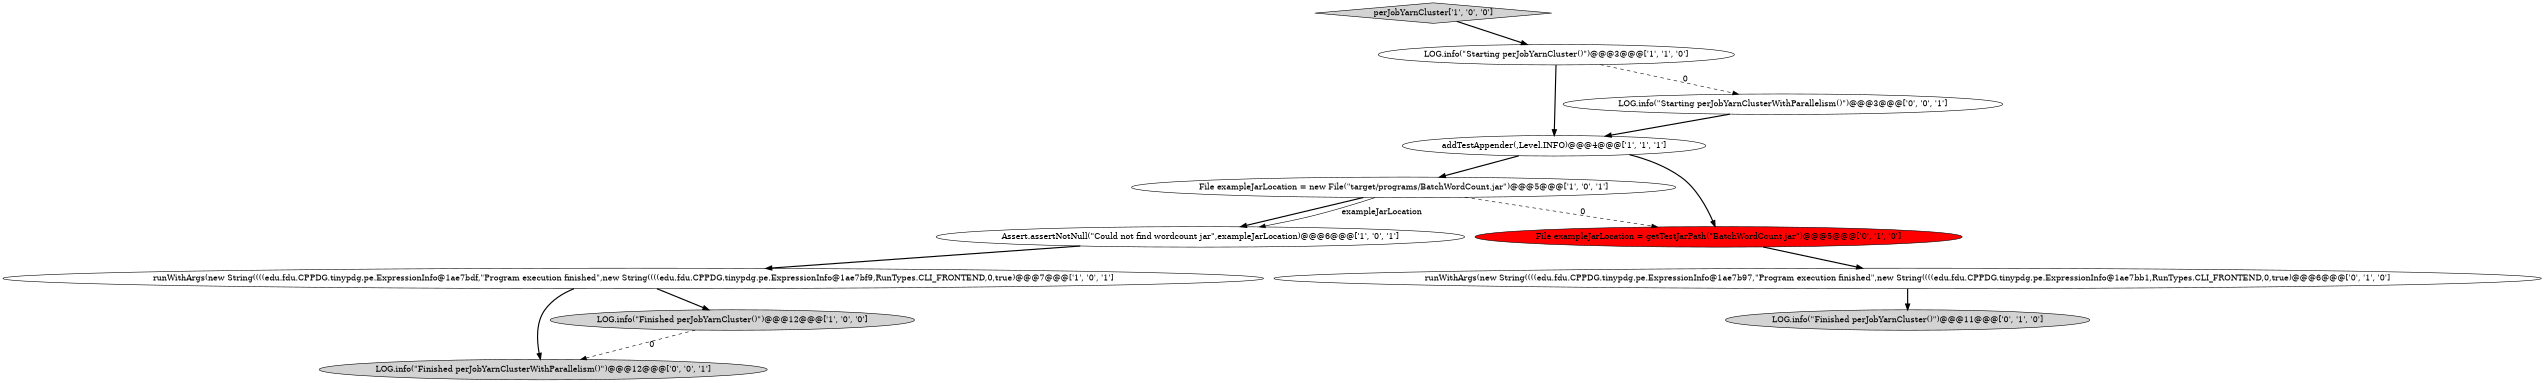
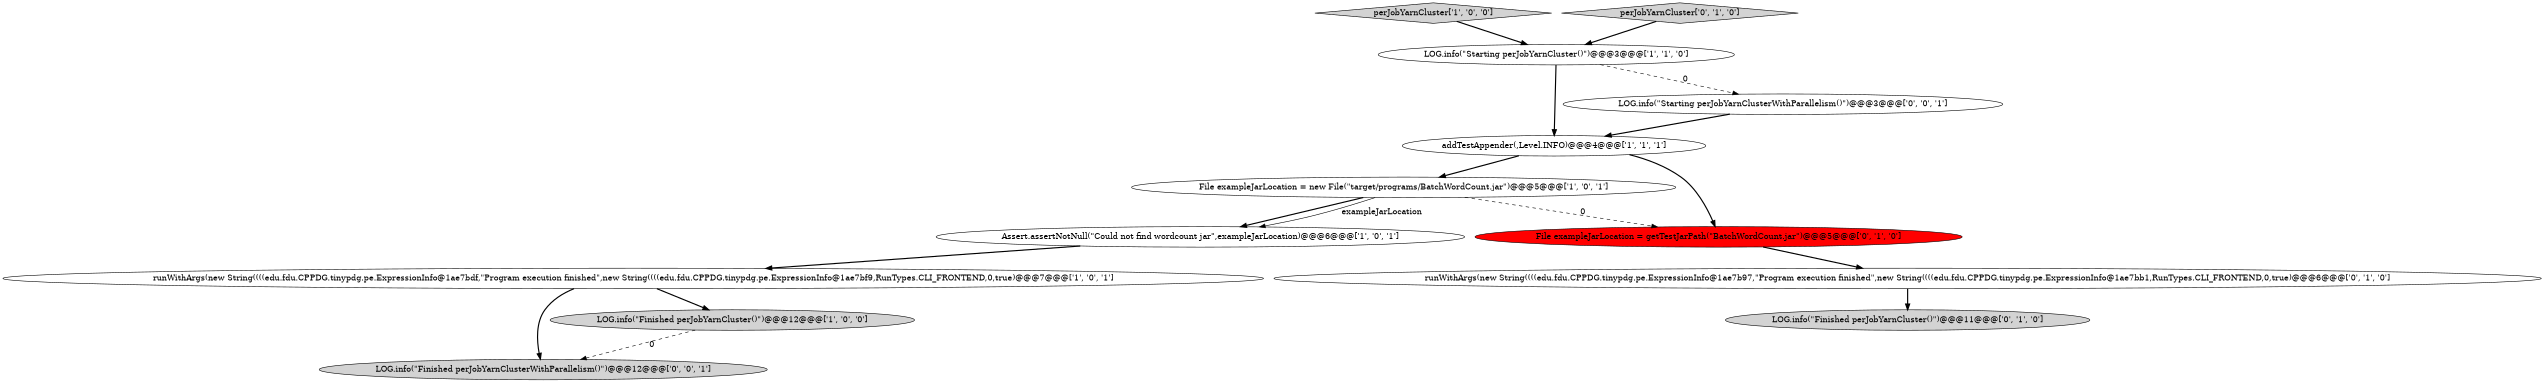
node "perJobYarnCluster['0', '1', '0']": added
